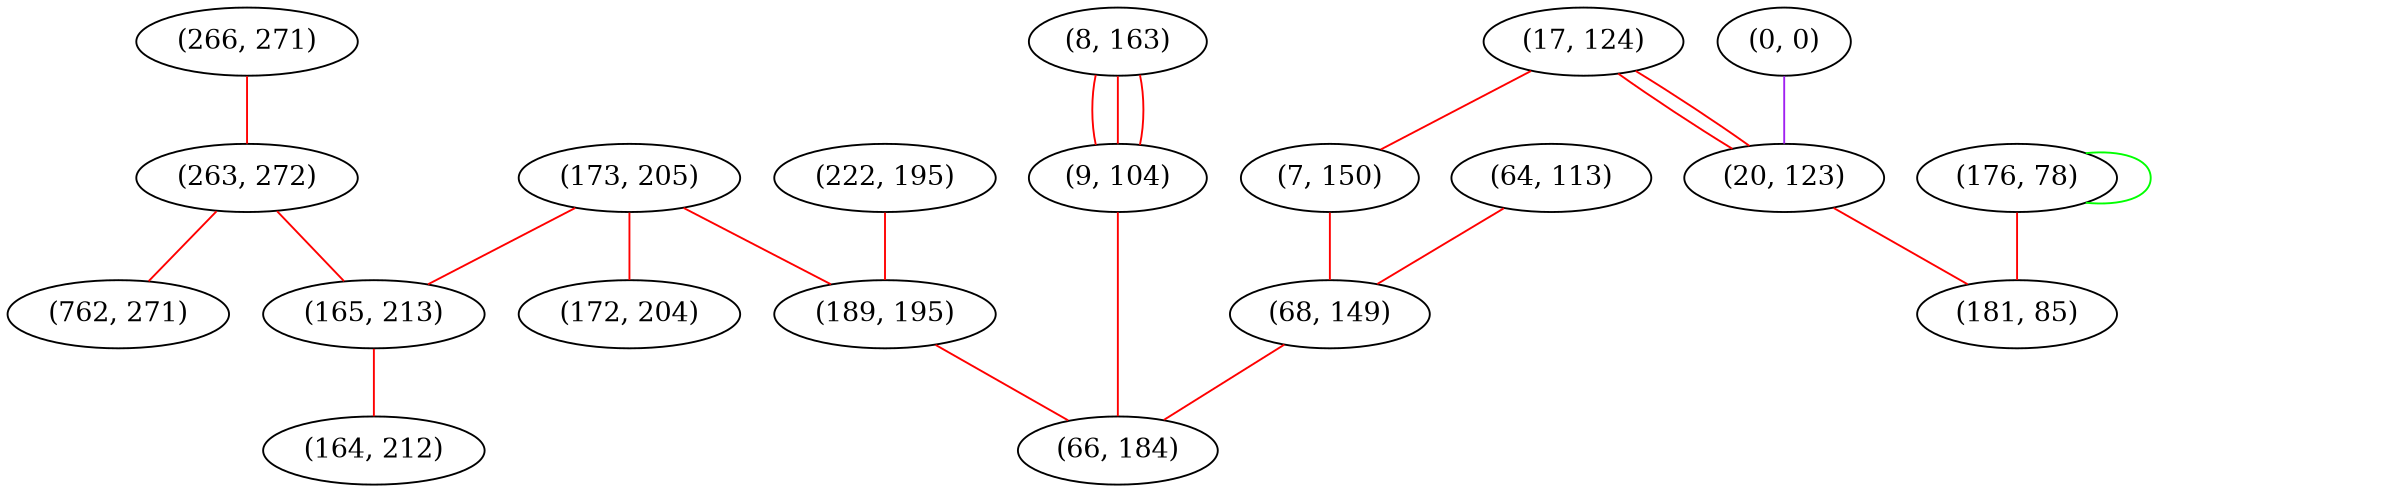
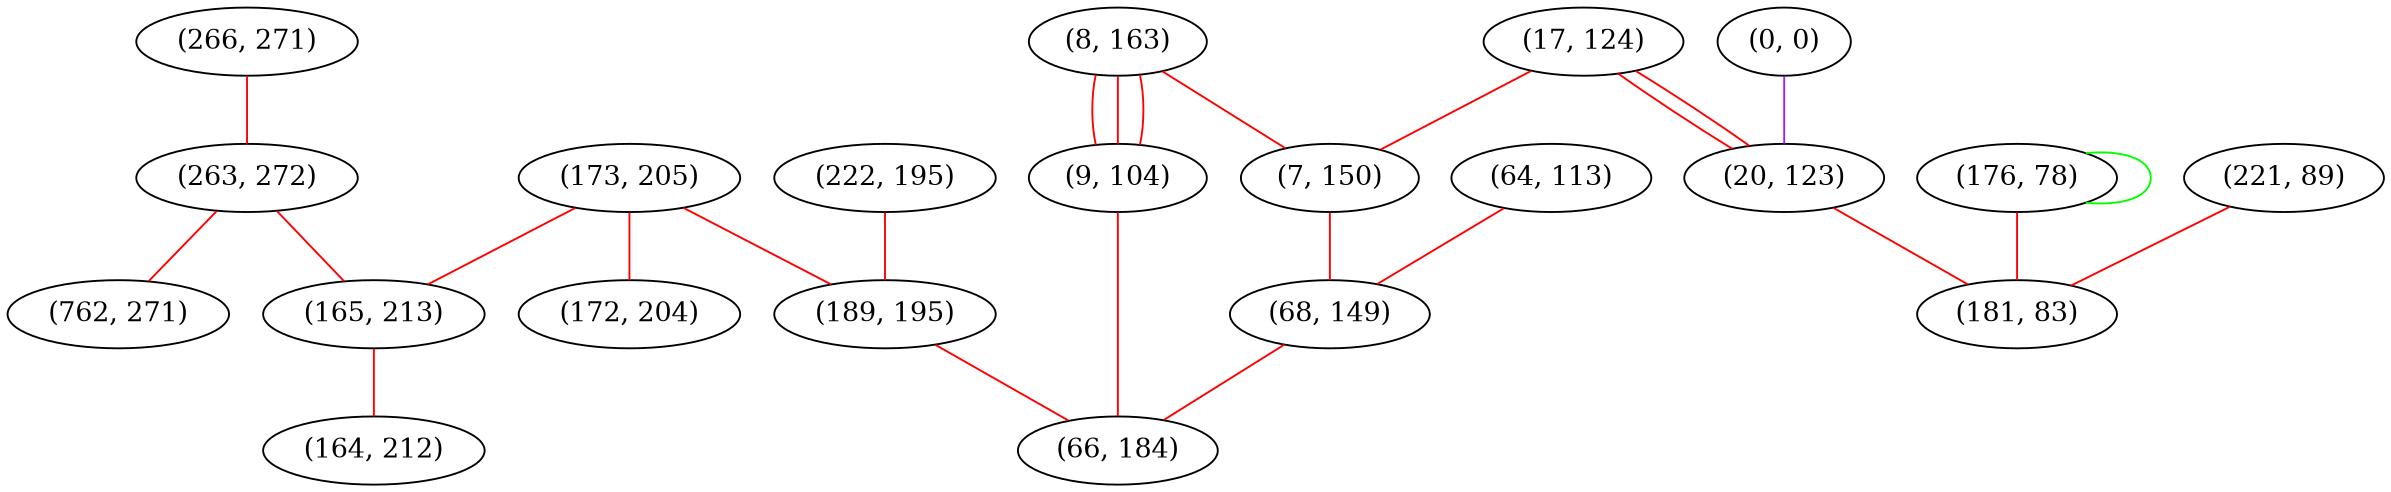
edge "(8, 163)" -- "(7, 150)": added
node "(221, 89)": added
node "(181, 85)": label "(181, 85)" -> "(181, 83)"
